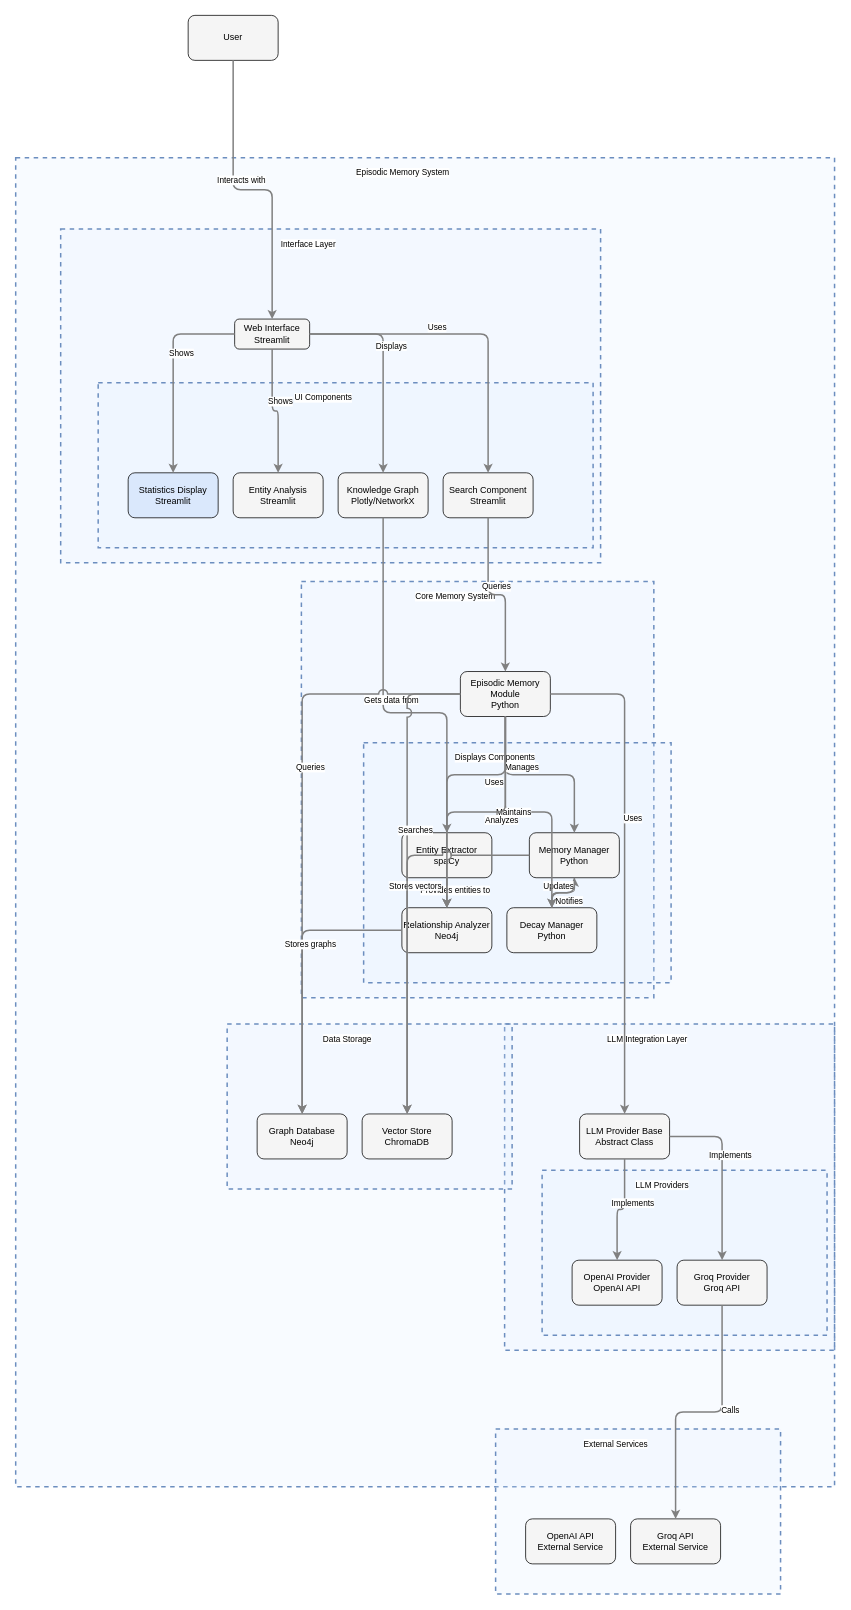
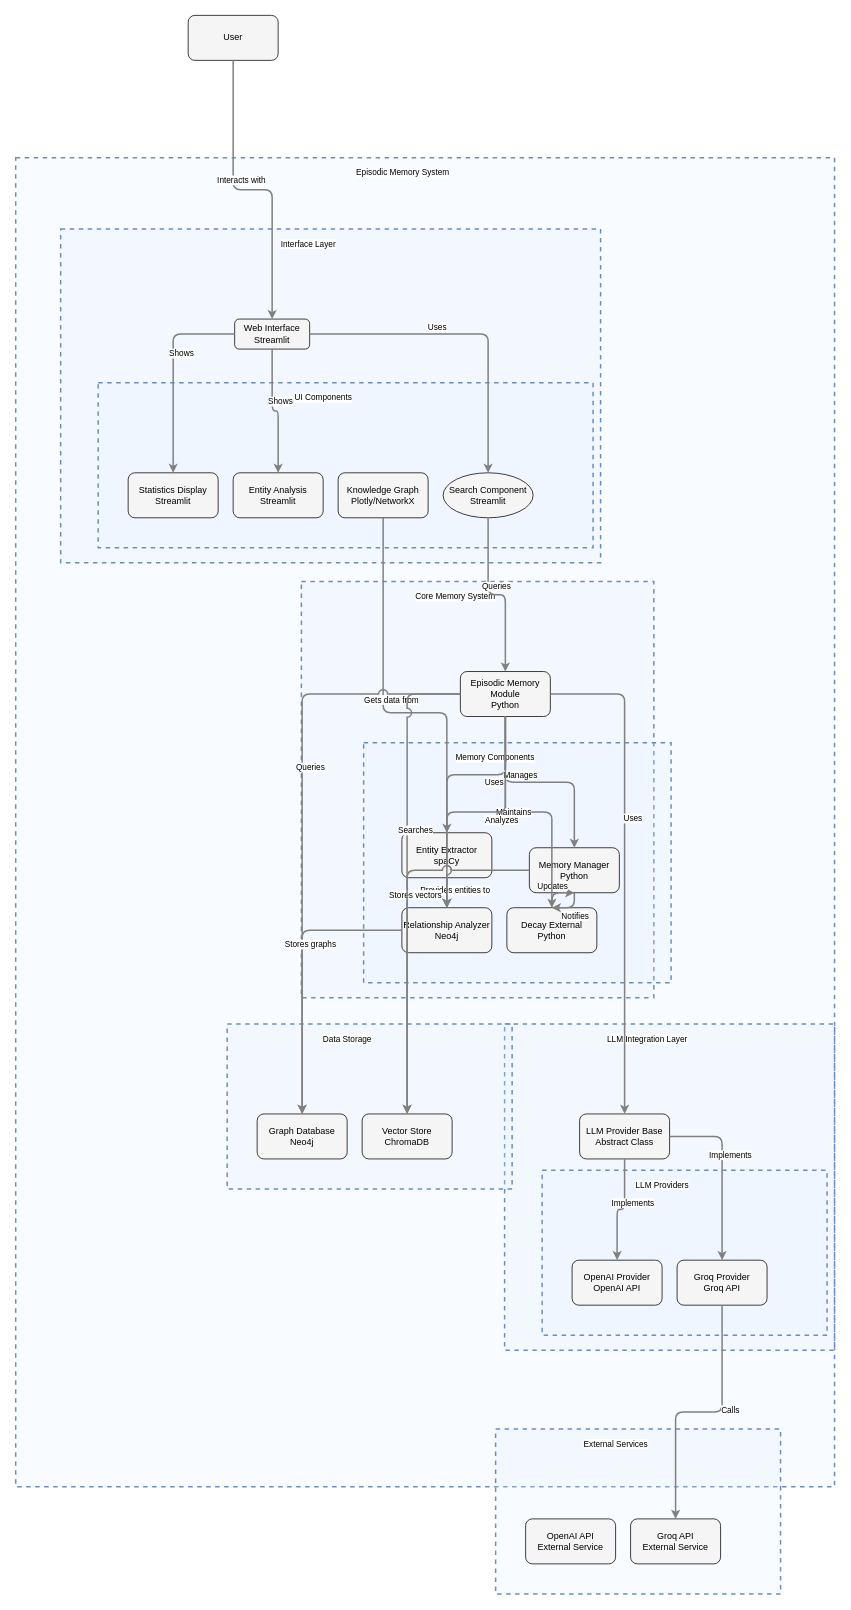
edge "Web Interface Streamlit" -> "Knowledge Graph Plotly/NetworkX": removed, label "Displays"
node "Statistics Display Streamlit": fillcolor #dae8fc -> #f5f5f5
node "Search Component Streamlit": shape rounded rectangle -> ellipse
node "Displays Components": label "Displays Components" -> "Memory Components"
node "Memory Manager Python": moved (574, 855) -> (574, 870)
node "Decay Manager Python": label "Decay Manager Python" -> "Decay External Python"
